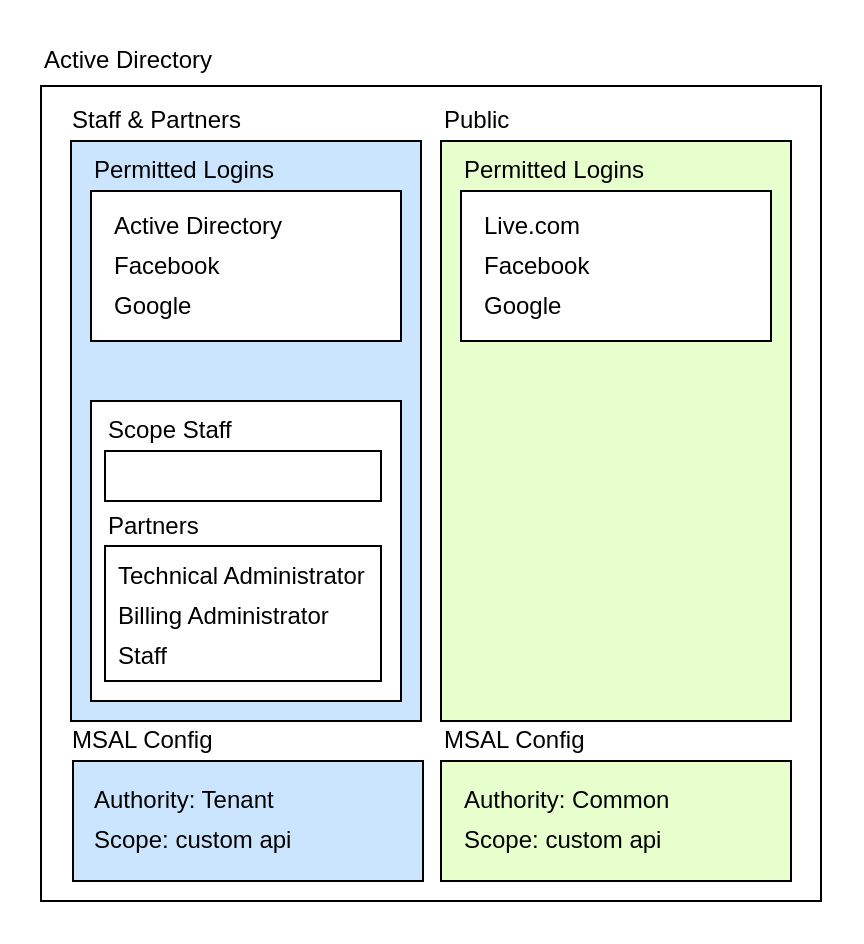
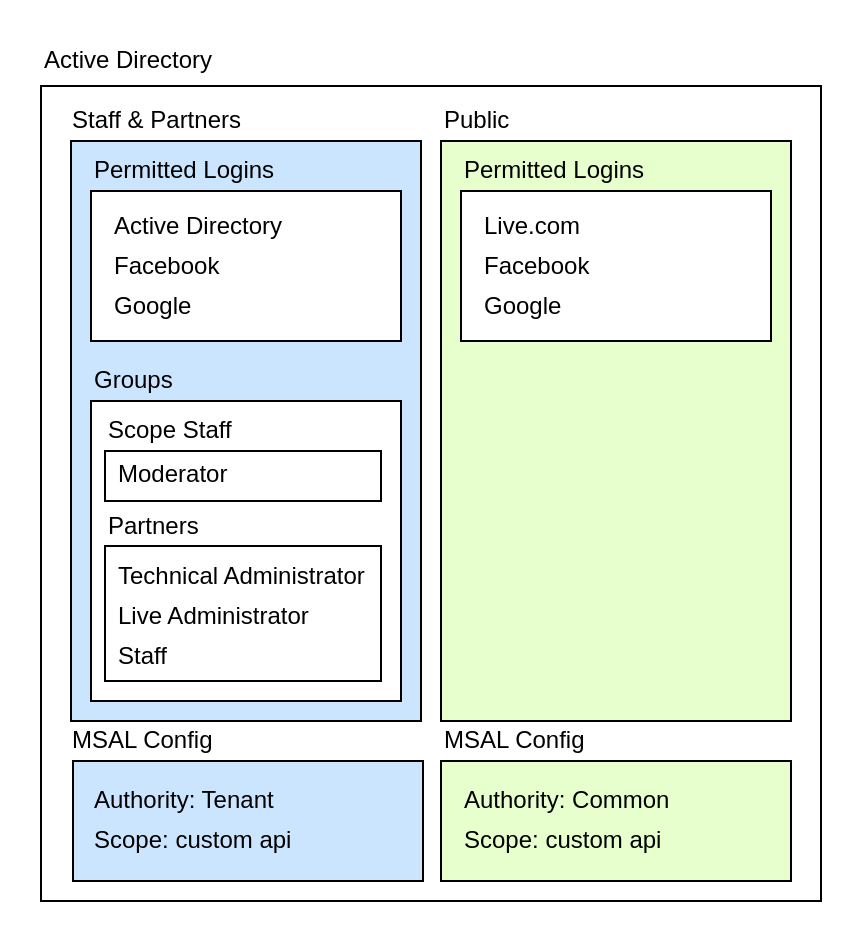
node "Groups": added
node "Moderator": added
node "Billing Administrator": label "Billing Administrator" -> "Live Administrator"
